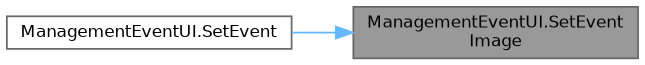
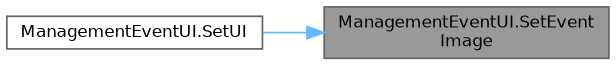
node "ManagementEventUI.SetEvent": label "ManagementEventUI.SetEvent" -> "ManagementEventUI.SetUI"
